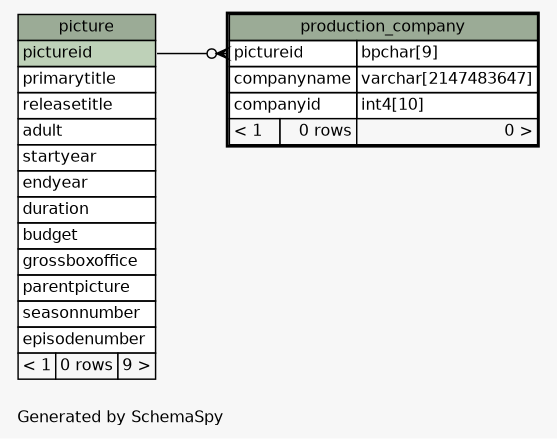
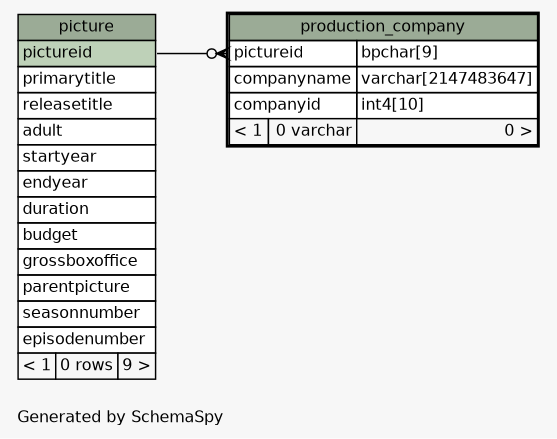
node "production_company": text "0 rows" -> "0 varchar"
